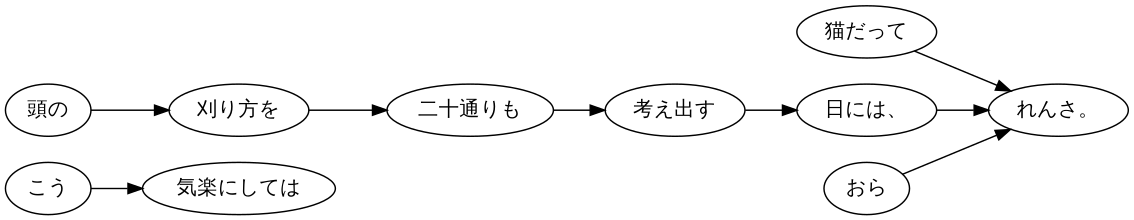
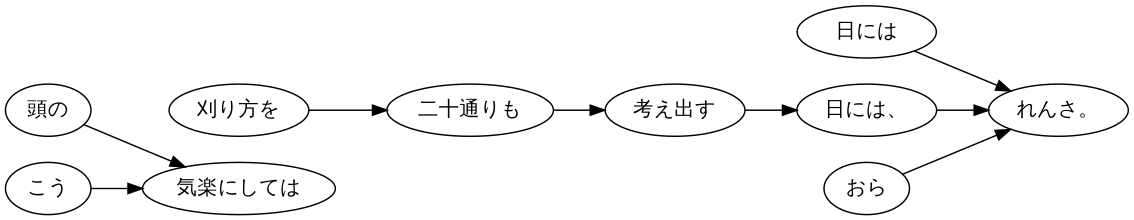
node "猫だって": label "猫だって" -> "日には"
edge "頭の" -> "刈り方を": now "頭の" -> "気楽にしては"
